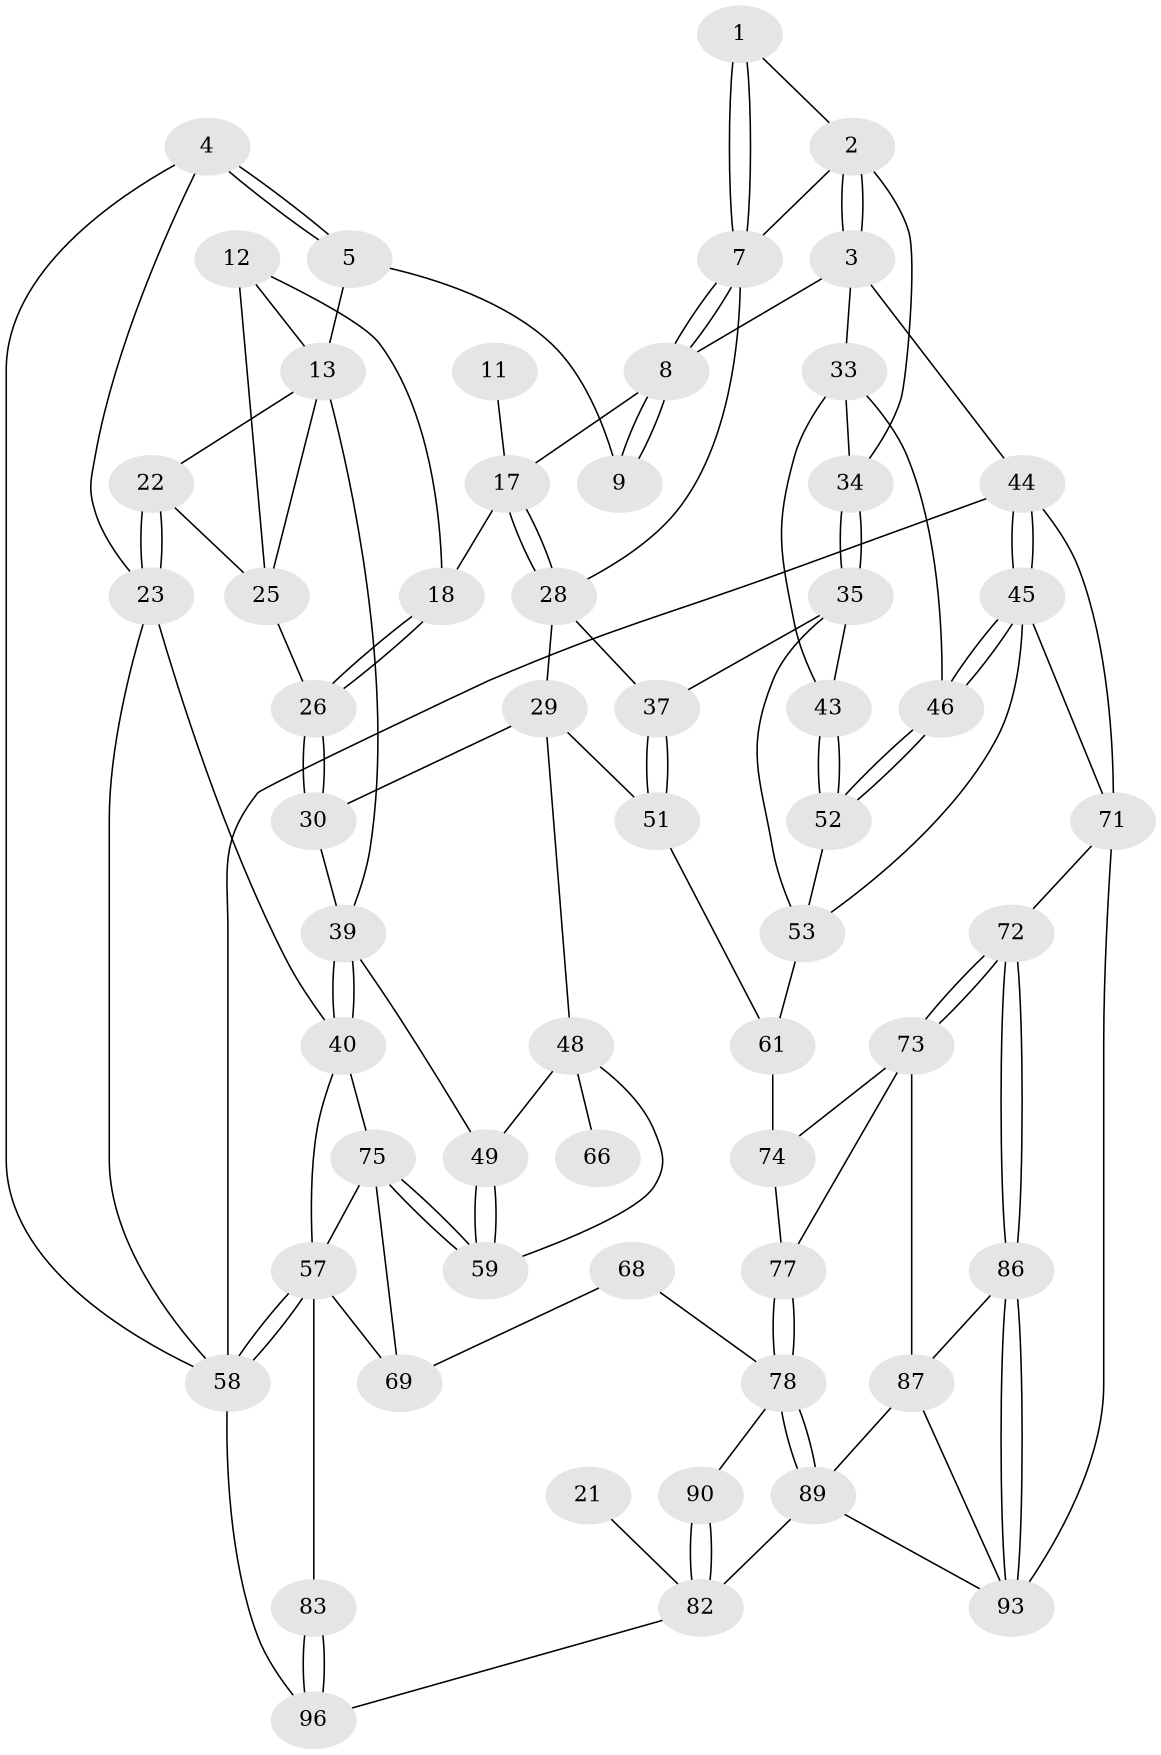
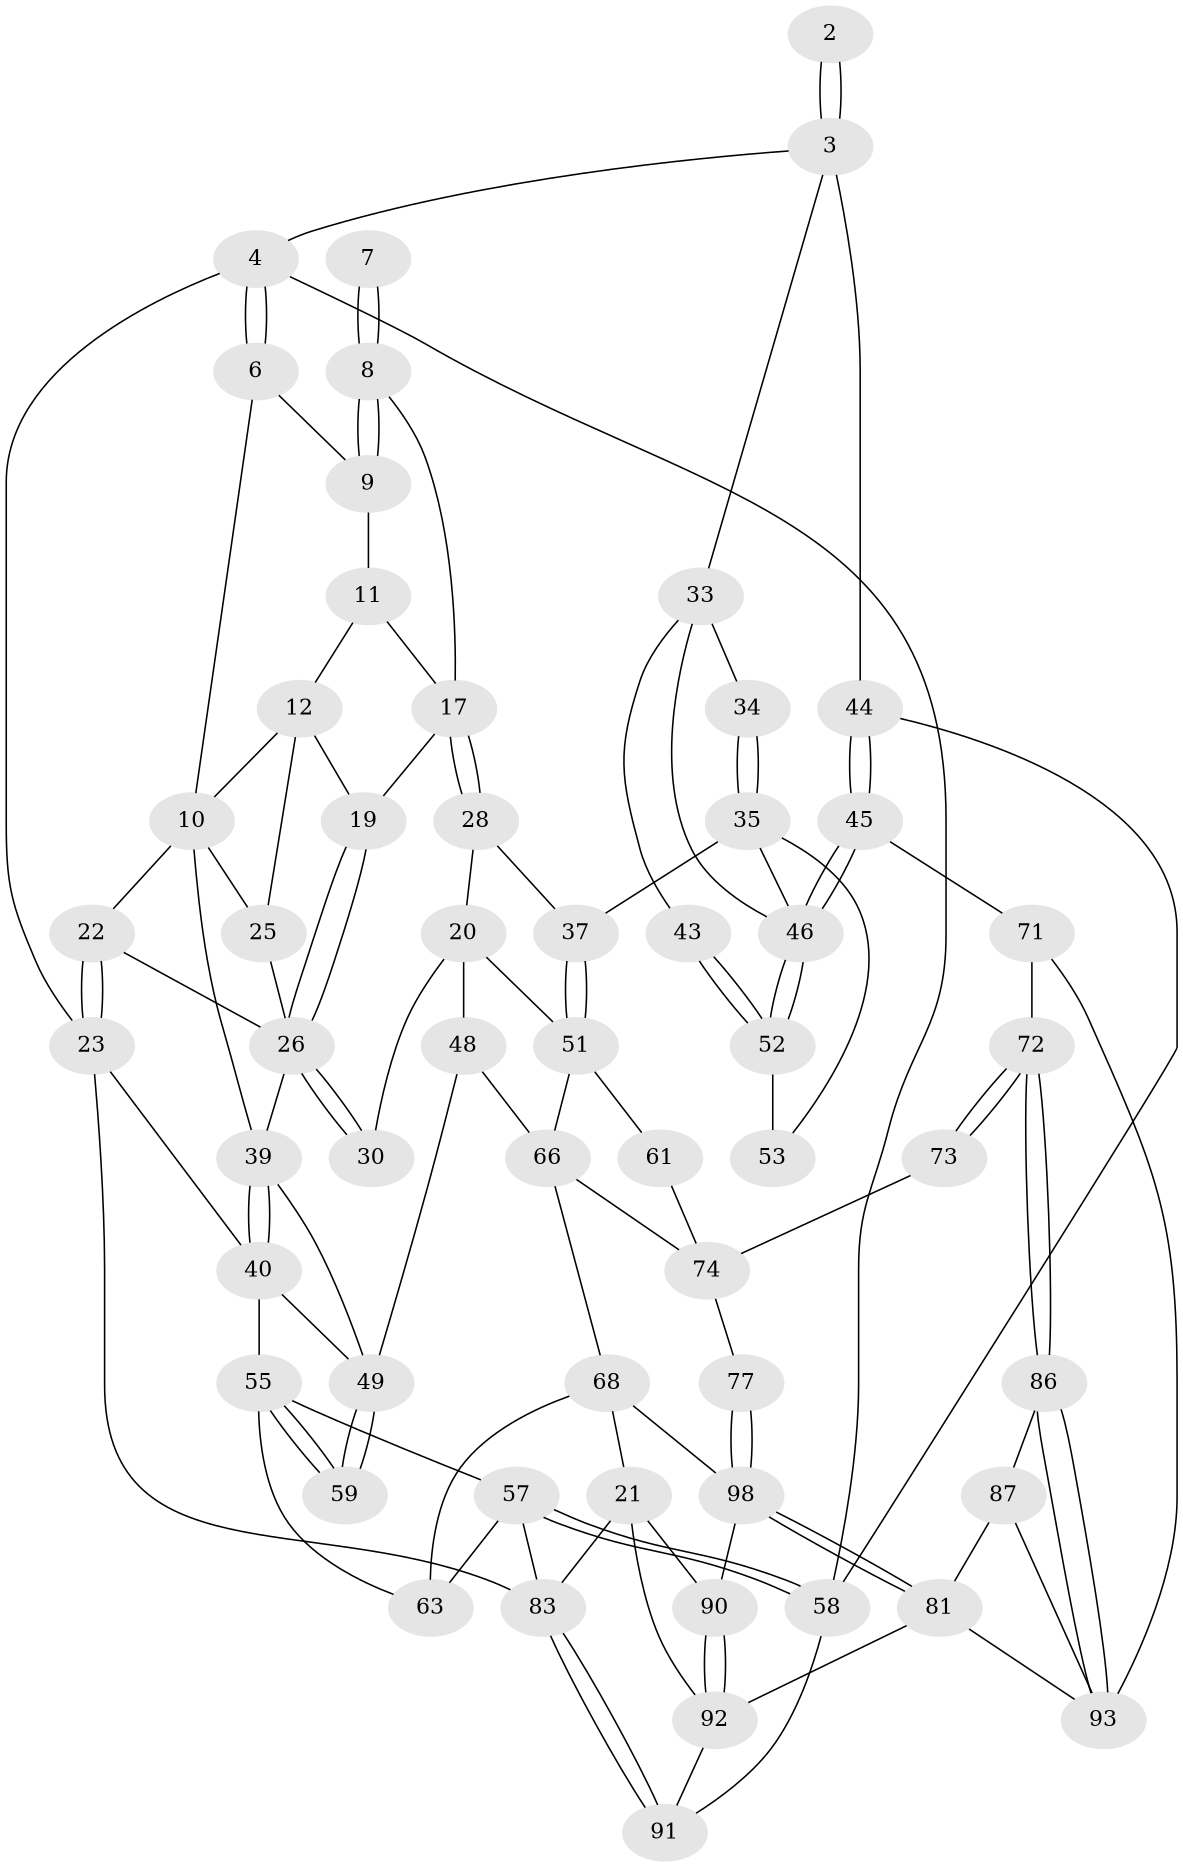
node "1": removed
edge "2" -- "7": removed
node "5": label "5" -> "6"
edge "2" -- "34": removed
edge "3" -- "8": now "3" -- "4"
node "13": label "13" -> "10"
edge "7" -- "28": removed
edge "22" -- "25": now "22" -- "26"
edge "9" -- "11": added
node "18": label "18" -> "19"
edge "44" -- "71": removed
edge "35" -- "43": now "35" -- "46"
edge "11" -- "12": added
node "29": label "29" -> "20"
edge "45" -- "53": removed
edge "30" -- "39": now "26" -- "39"
edge "53" -- "61": removed
edge "23" -- "58": now "23" -- "83"
edge "51" -- "66": added
edge "40" -- "57": now "40" -- "49"
node "75": label "75" -> "55"
edge "73" -- "77": removed
edge "48" -- "59": removed
edge "73" -- "87": removed
edge "66" -- "74": added
edge "66" -- "68": added
node "69": label "69" -> "63"
node "78": label "78" -> "98"
edge "68" -- "21": added
node "89": label "89" -> "81"
edge "21" -- "83": added
edge "21" -- "90": added
node "82": label "82" -> "92"
node "96": label "96" -> "91"
